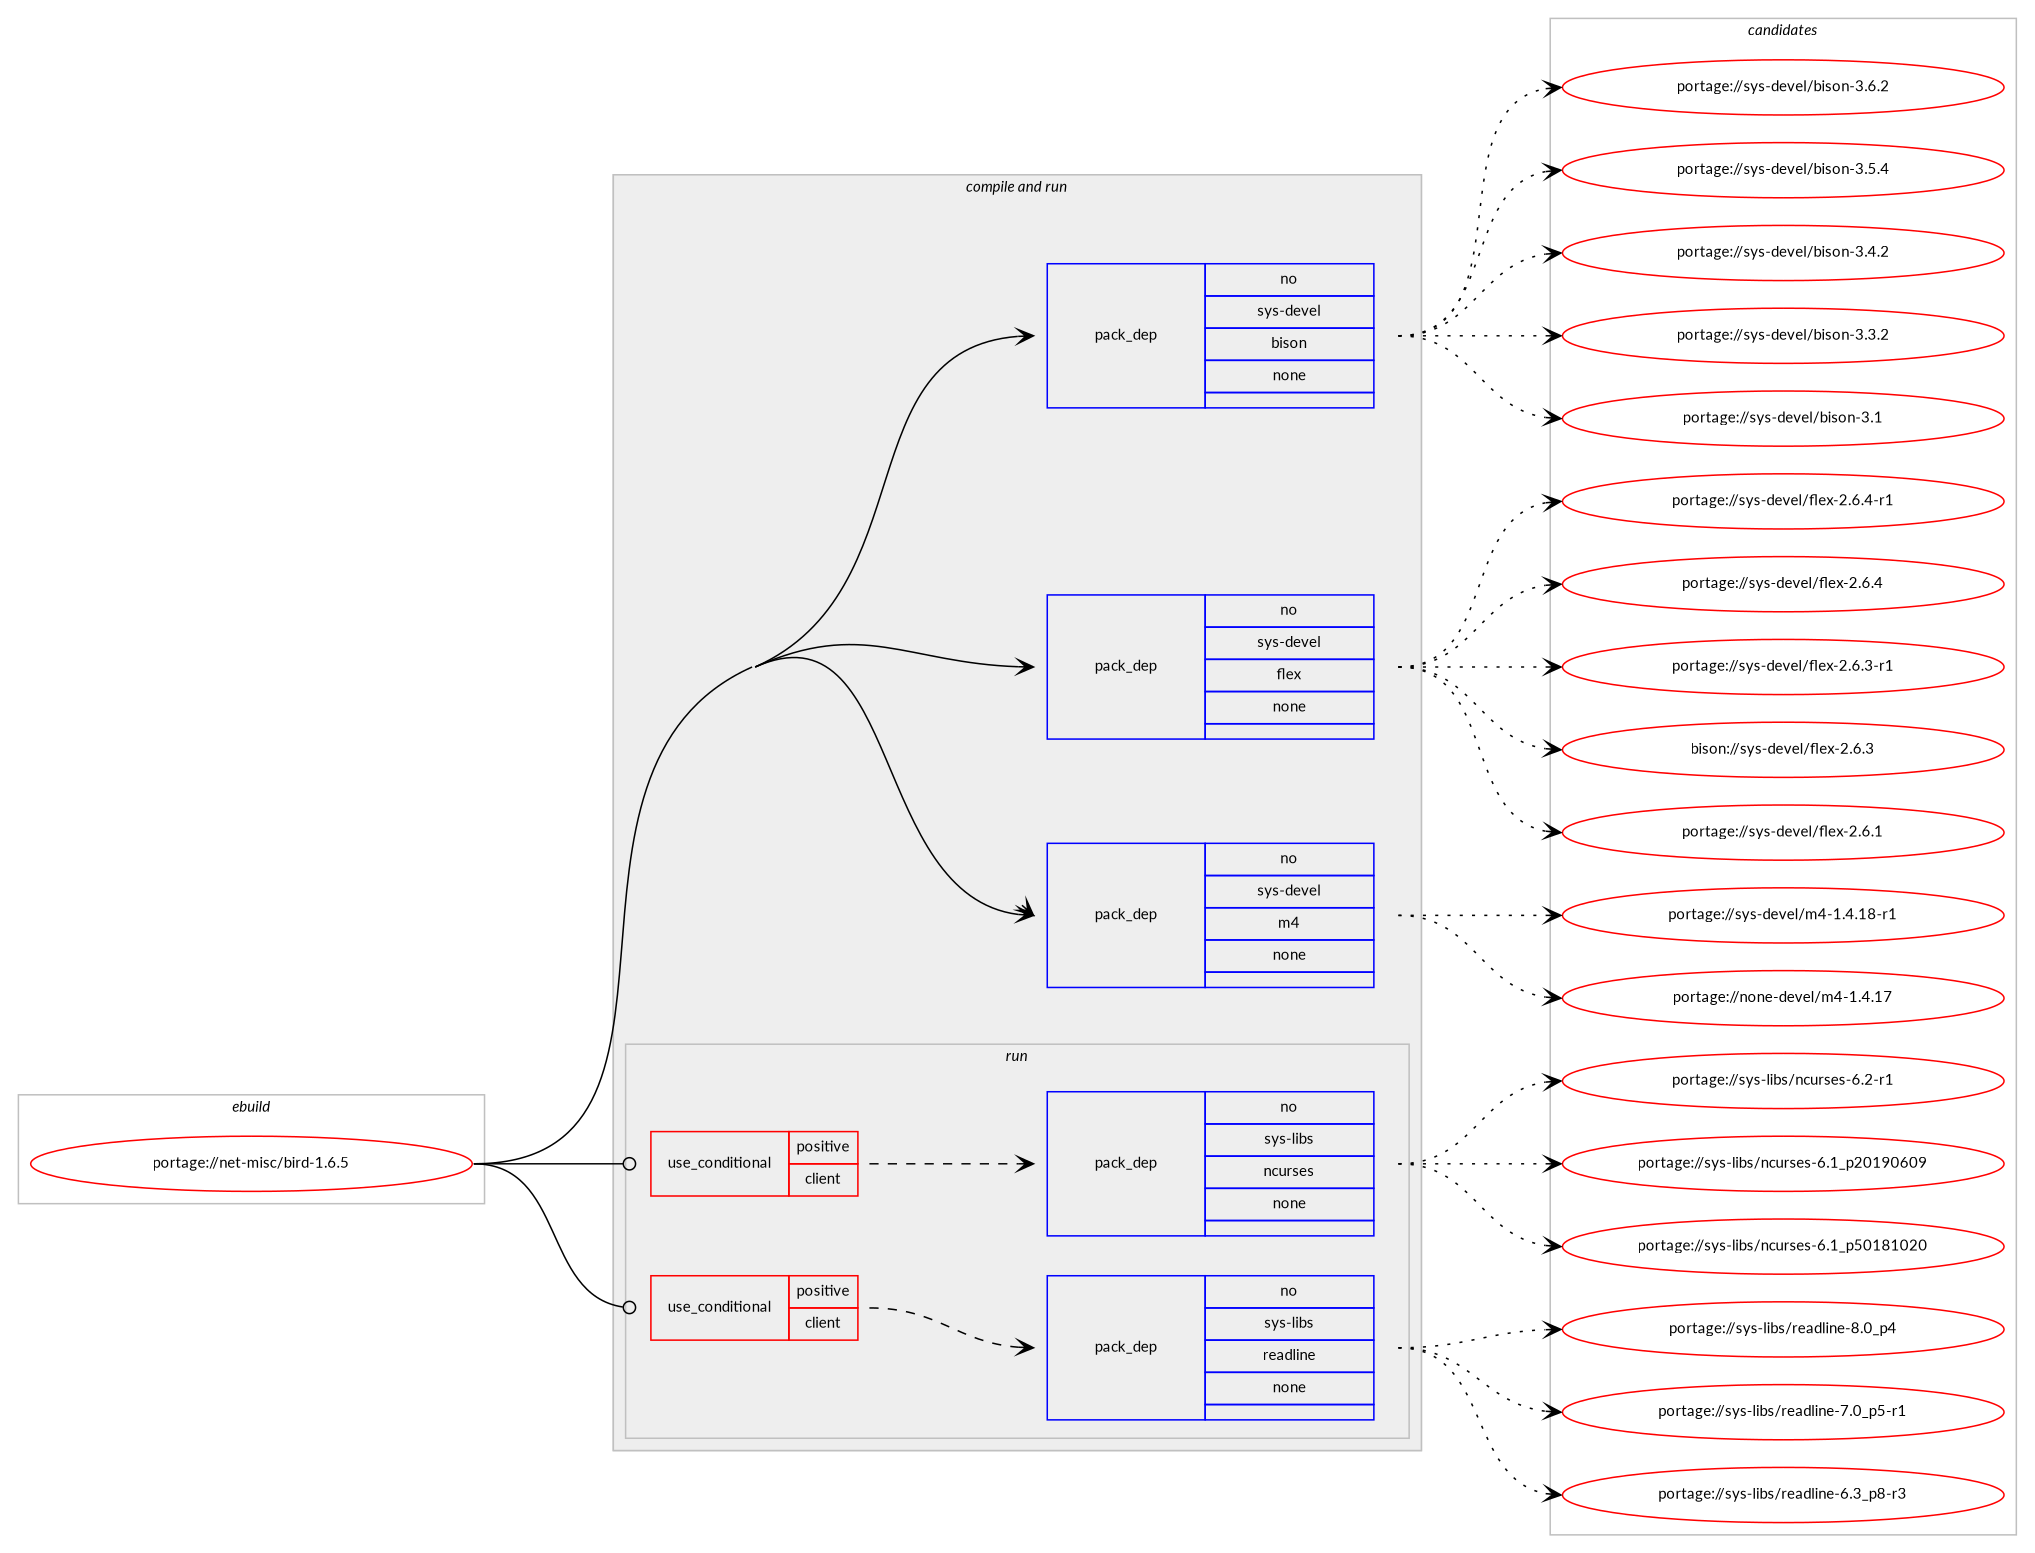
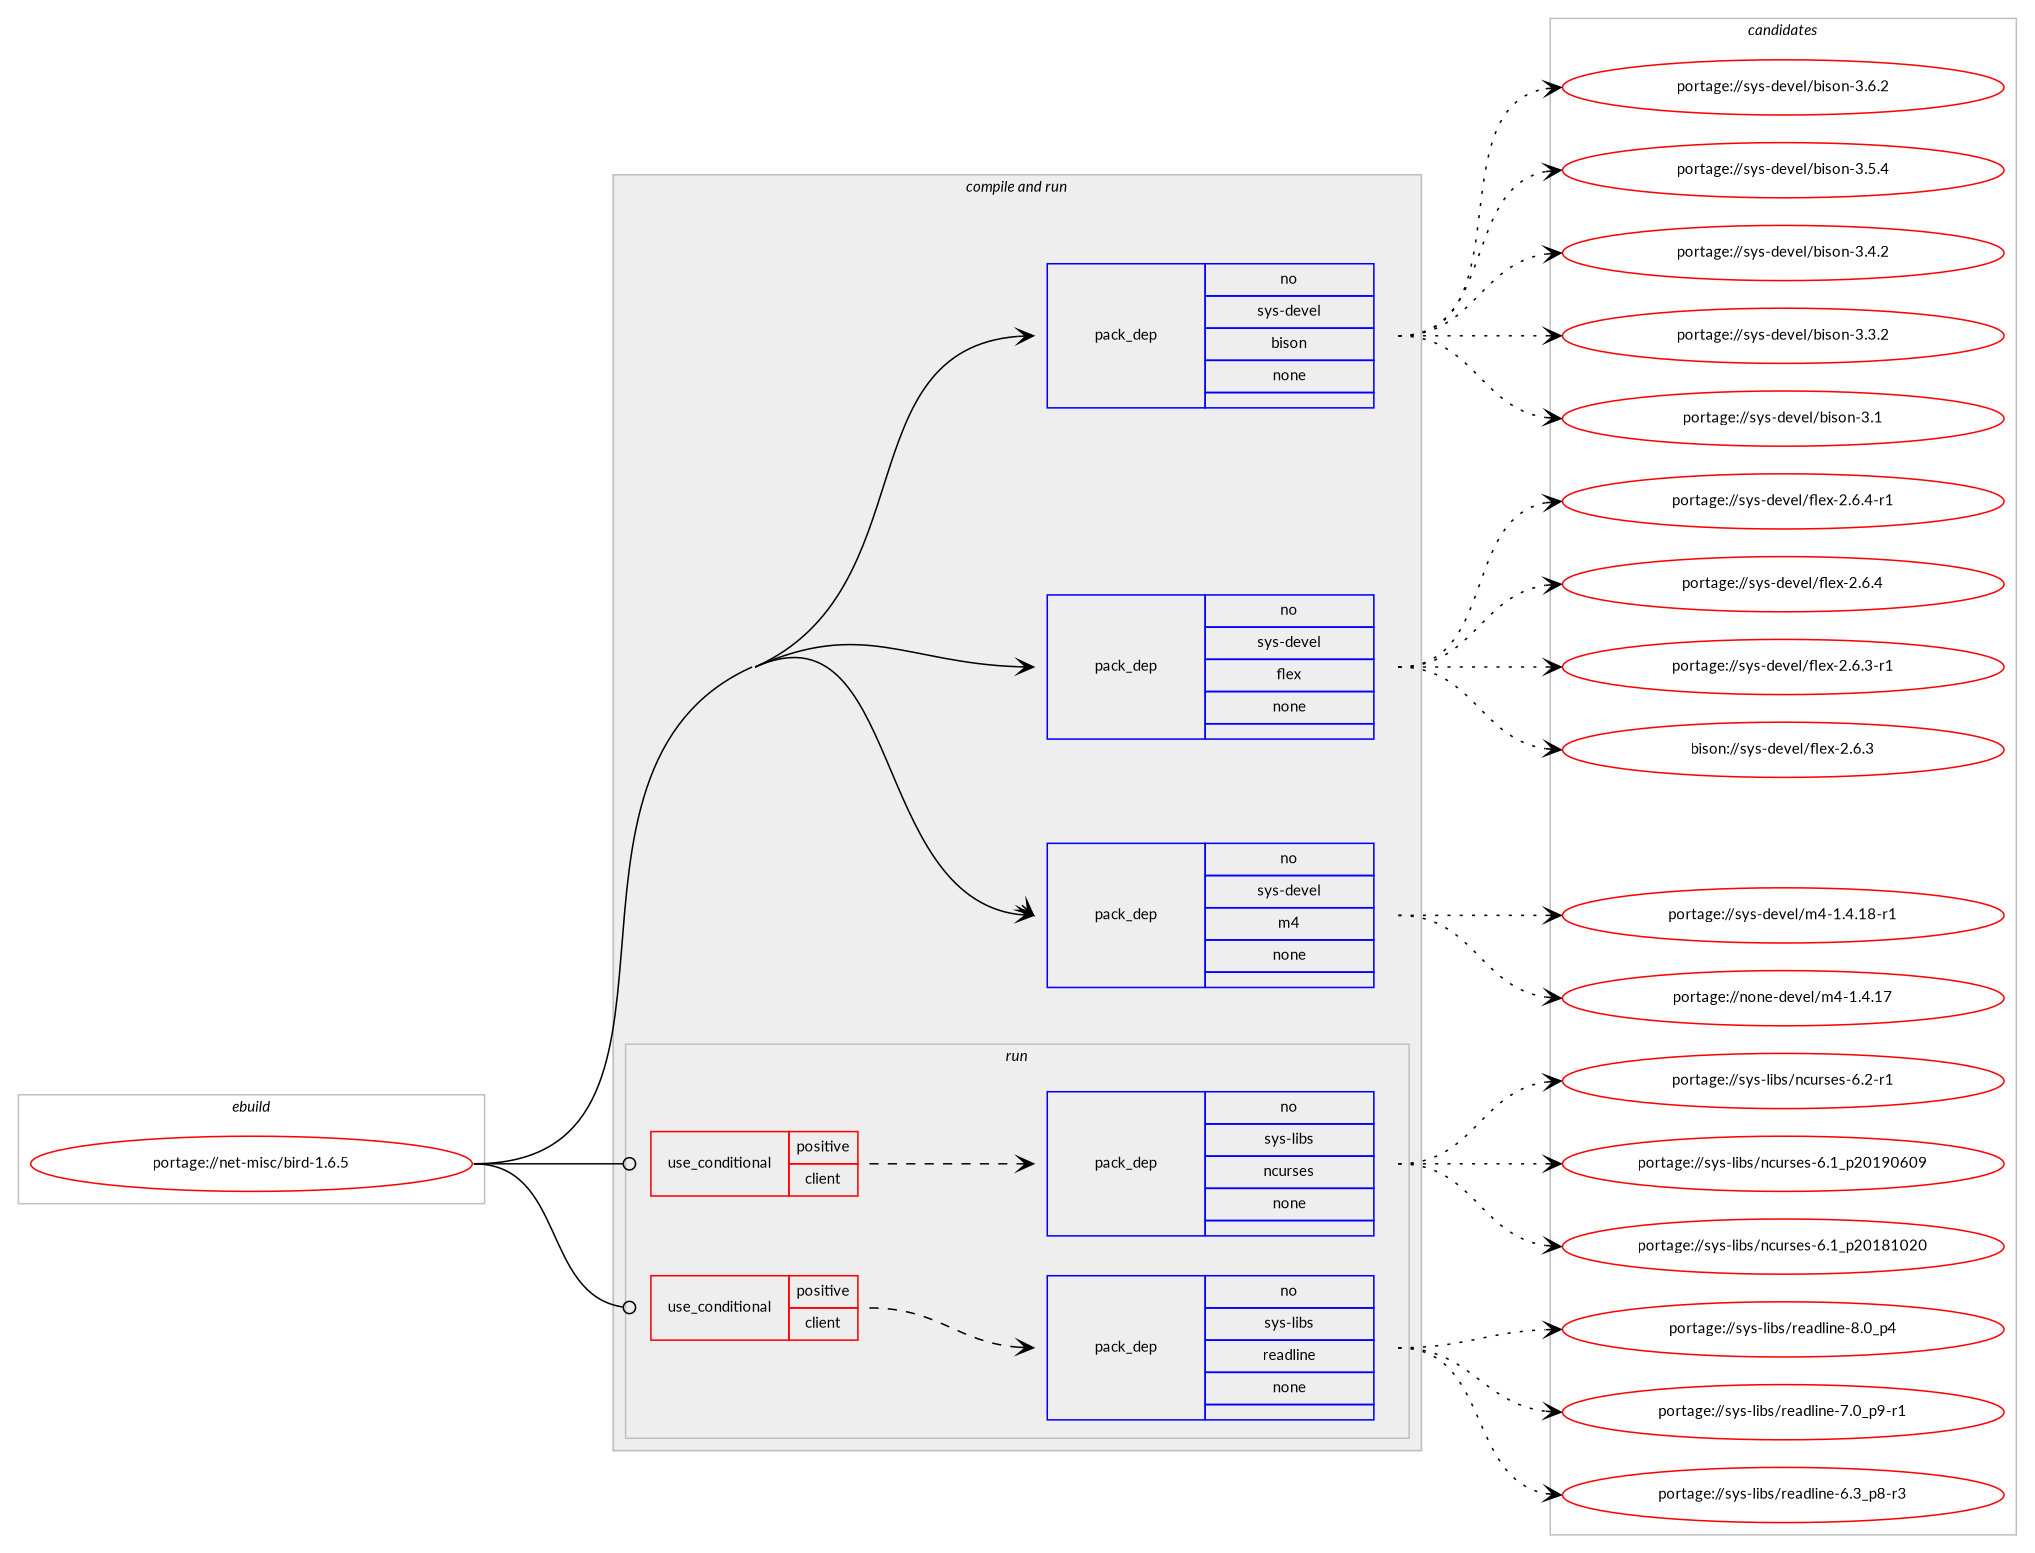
node "portage://sys-devel/flex-2.6.1": removed
node "portage://sys-libs/ncurses-6.1_p50181020": label "portage://sys-libs/ncurses-6.1_p50181020" -> "portage://sys-libs/ncurses-6.1_p20181020"
node "portage://sys-libs/readline-7.0_p5-r1": label "portage://sys-libs/readline-7.0_p5-r1" -> "portage://sys-libs/readline-7.0_p9-r1"
